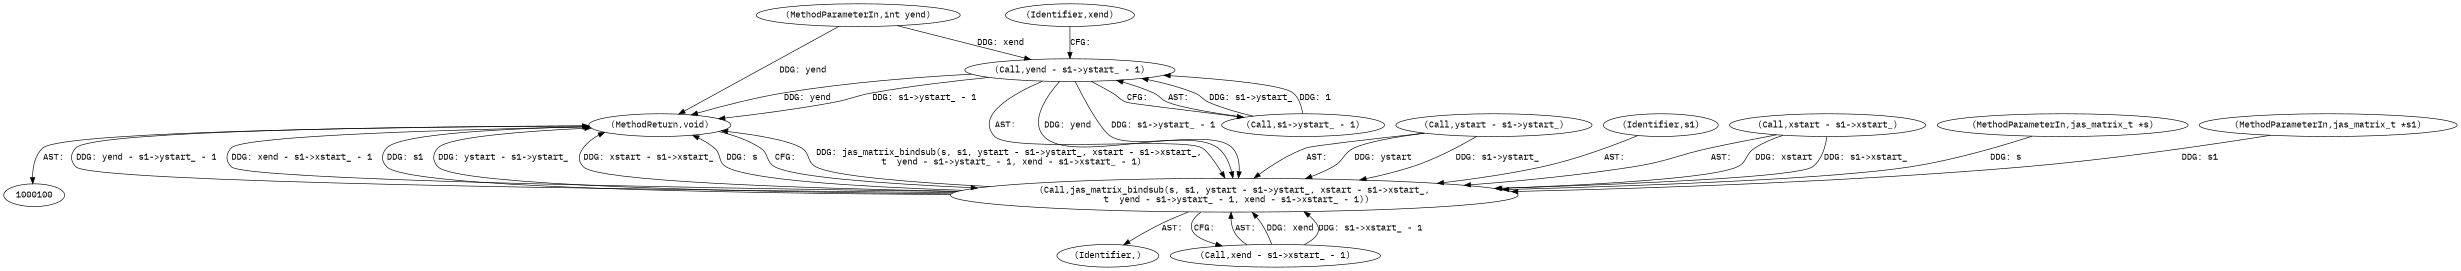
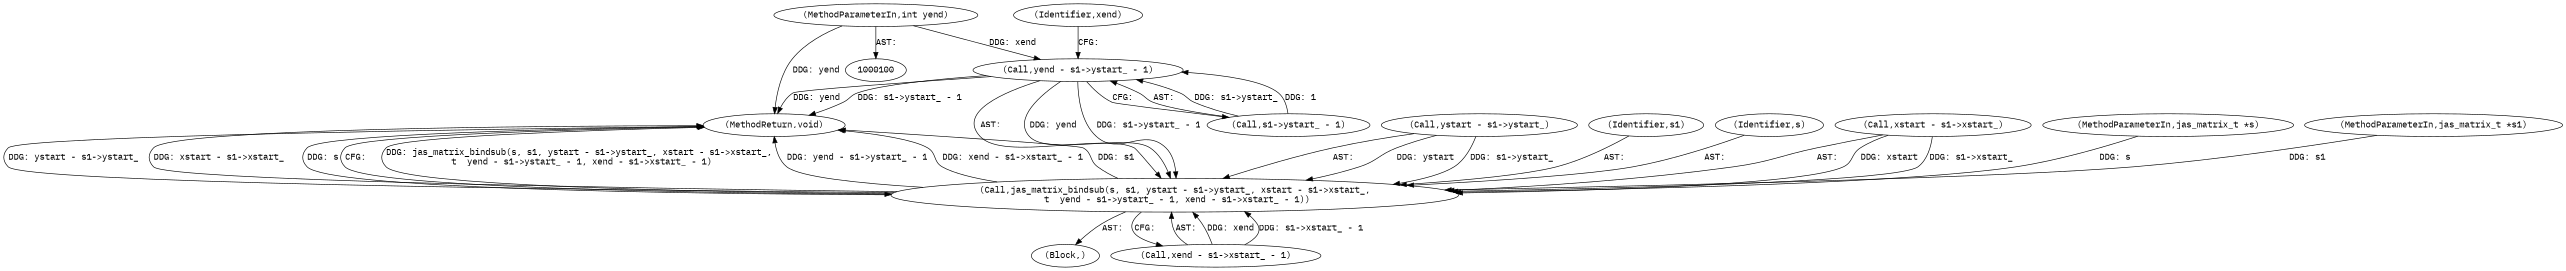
node "(Identifier,s)": added
edge "(MethodReturn,void)" -> "1000100": now "(MethodParameterIn,int yend)" -> "1000100"
node "(Identifier,)": label "(Identifier,)" -> "(Block,)"
